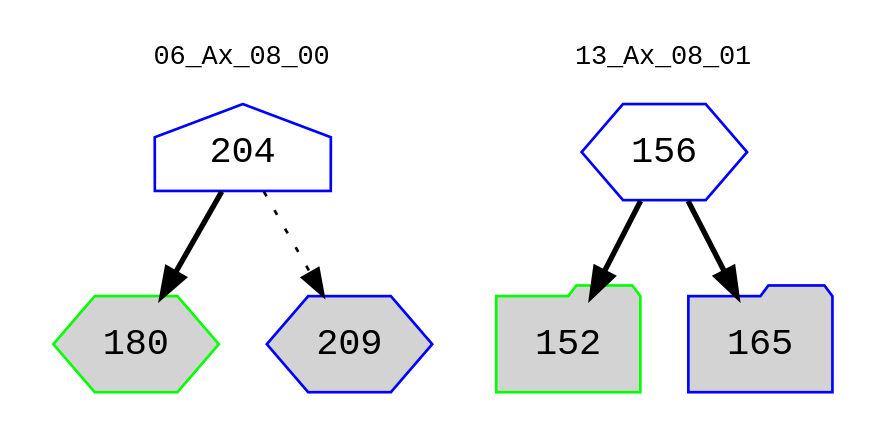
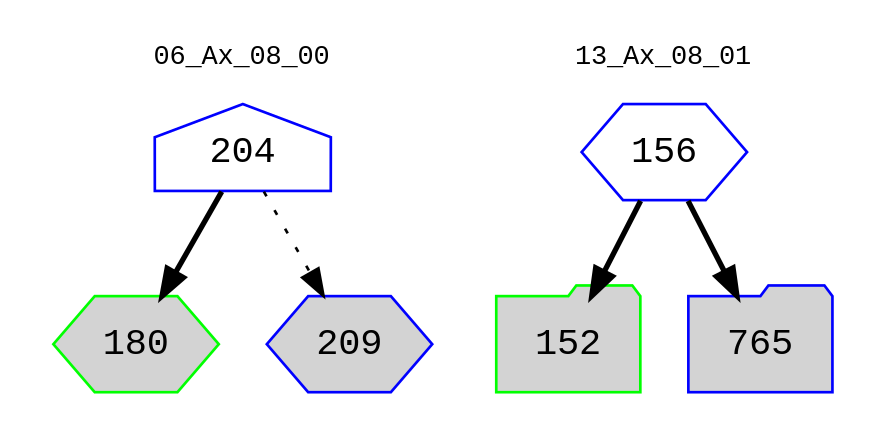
node "165": label "165" -> "765"
